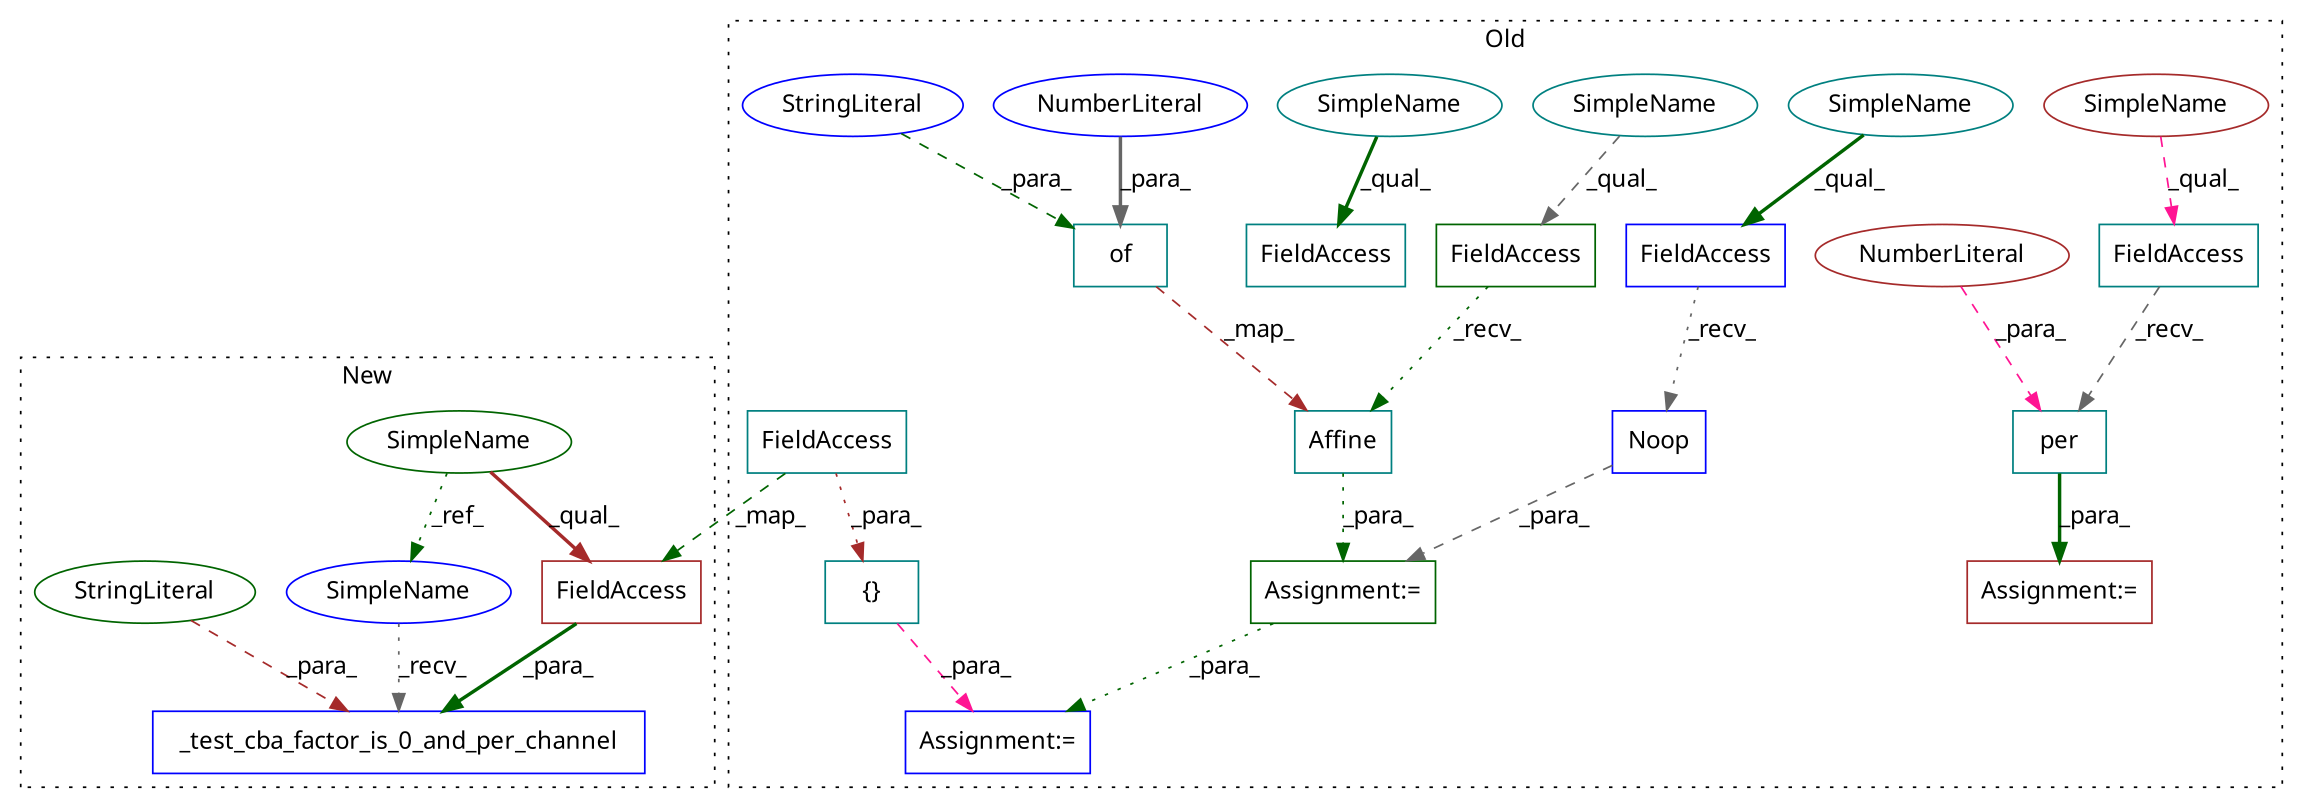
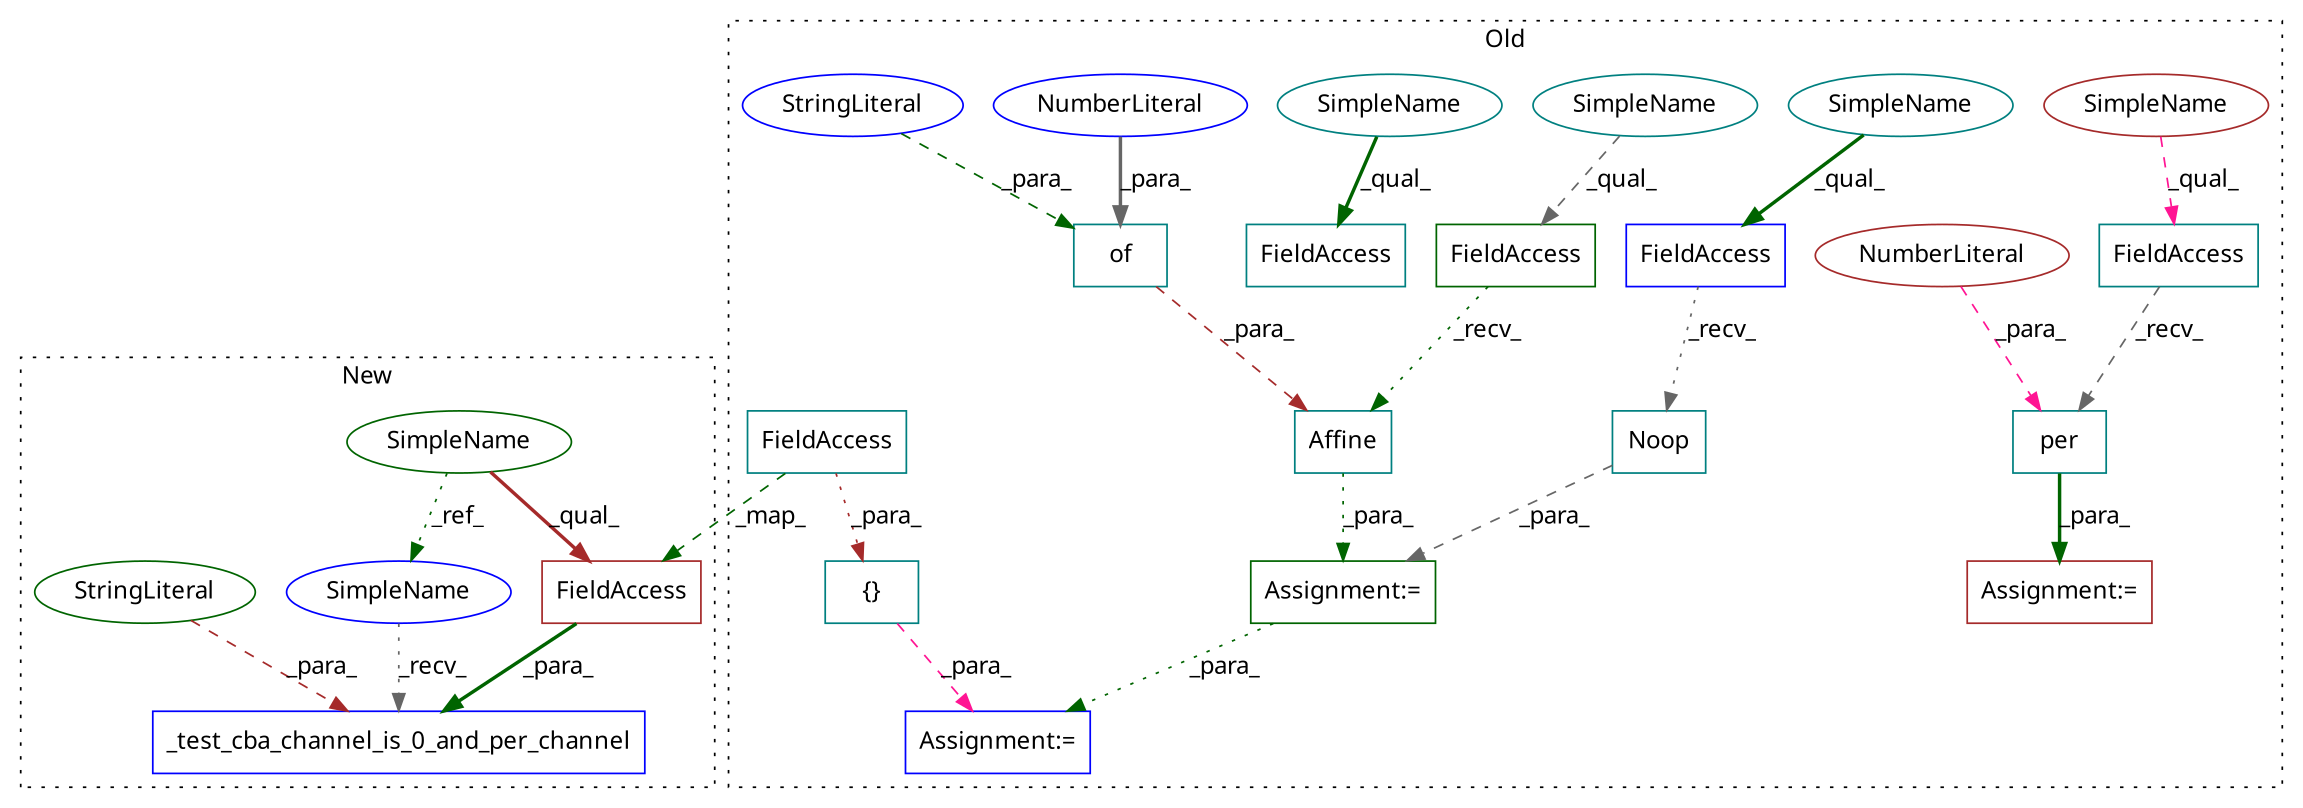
edge "of" -> "Affine": label "_map_" -> "_para_"
node "Noop": color blue -> teal
node "_test_cba_factor_is_0_and_per_channel": label "_test_cba_factor_is_0_and_per_channel" -> "_test_cba_channel_is_0_and_per_channel"
